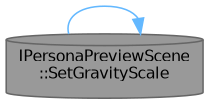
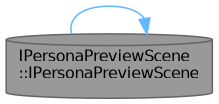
node "IPersonaPreviewScene ::SetGravityScale": label "IPersonaPreviewScene ::SetGravityScale" -> "IPersonaPreviewScene ::IPersonaPreviewScene"
